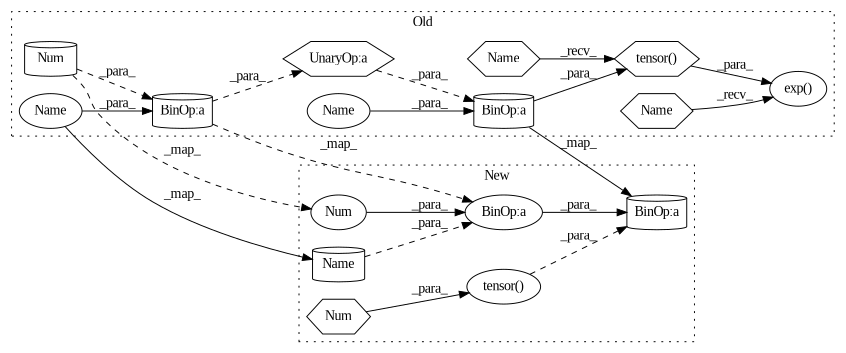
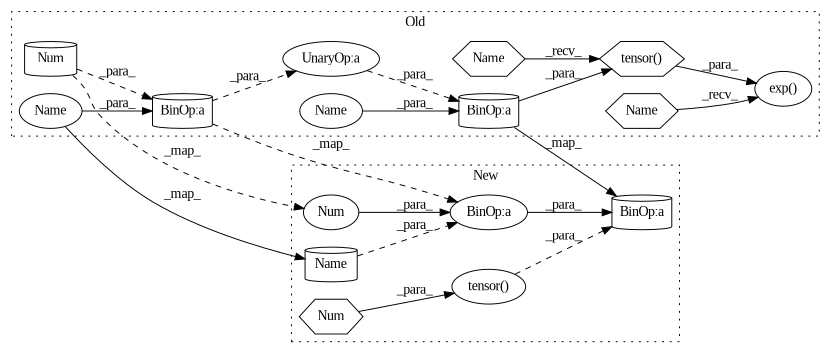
node "UnaryOp:a": shape hexagon -> ellipse
